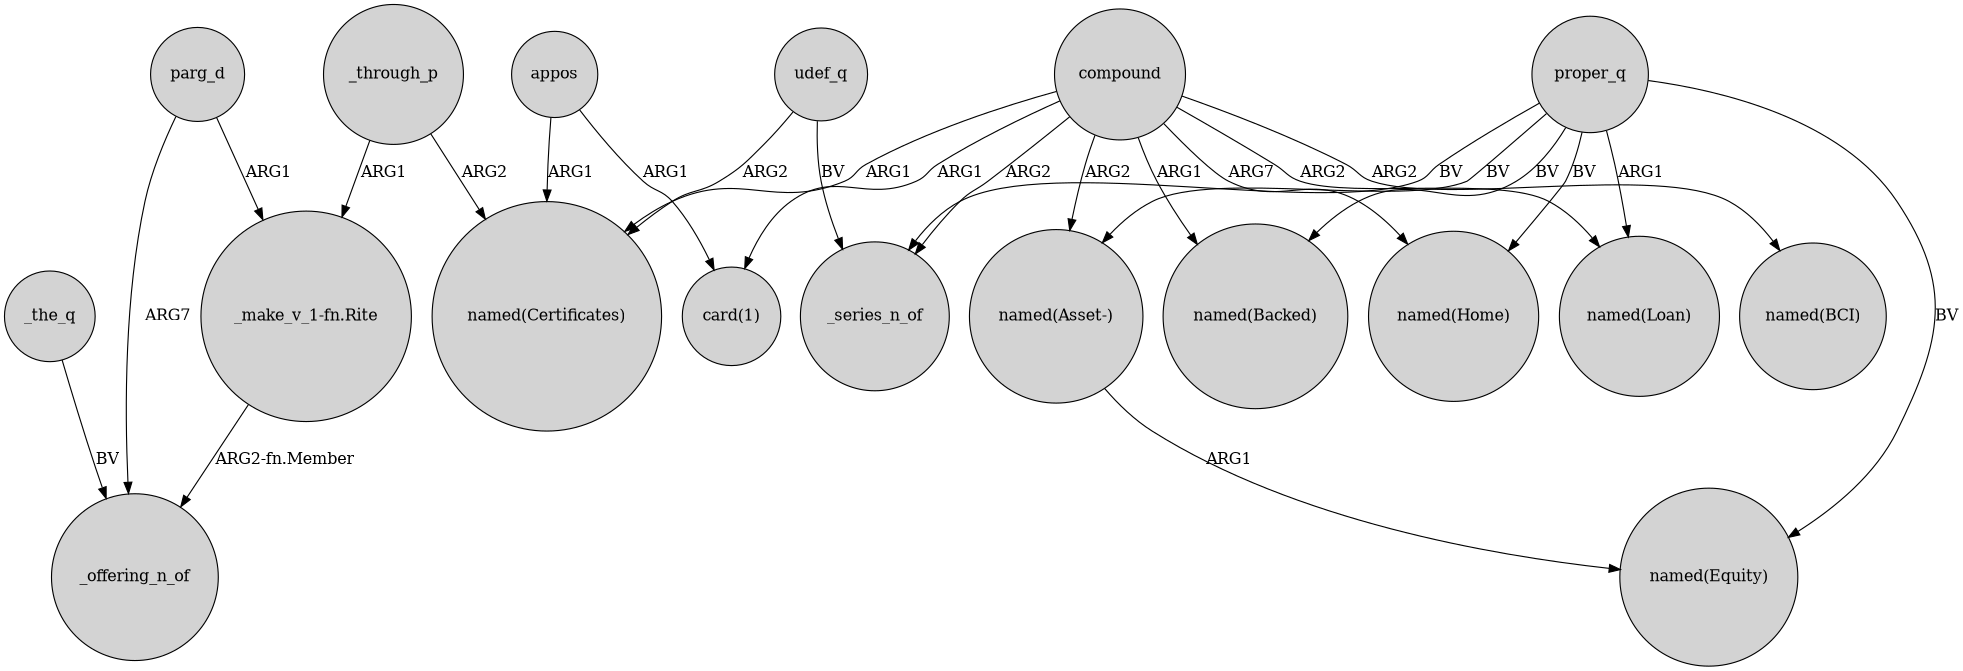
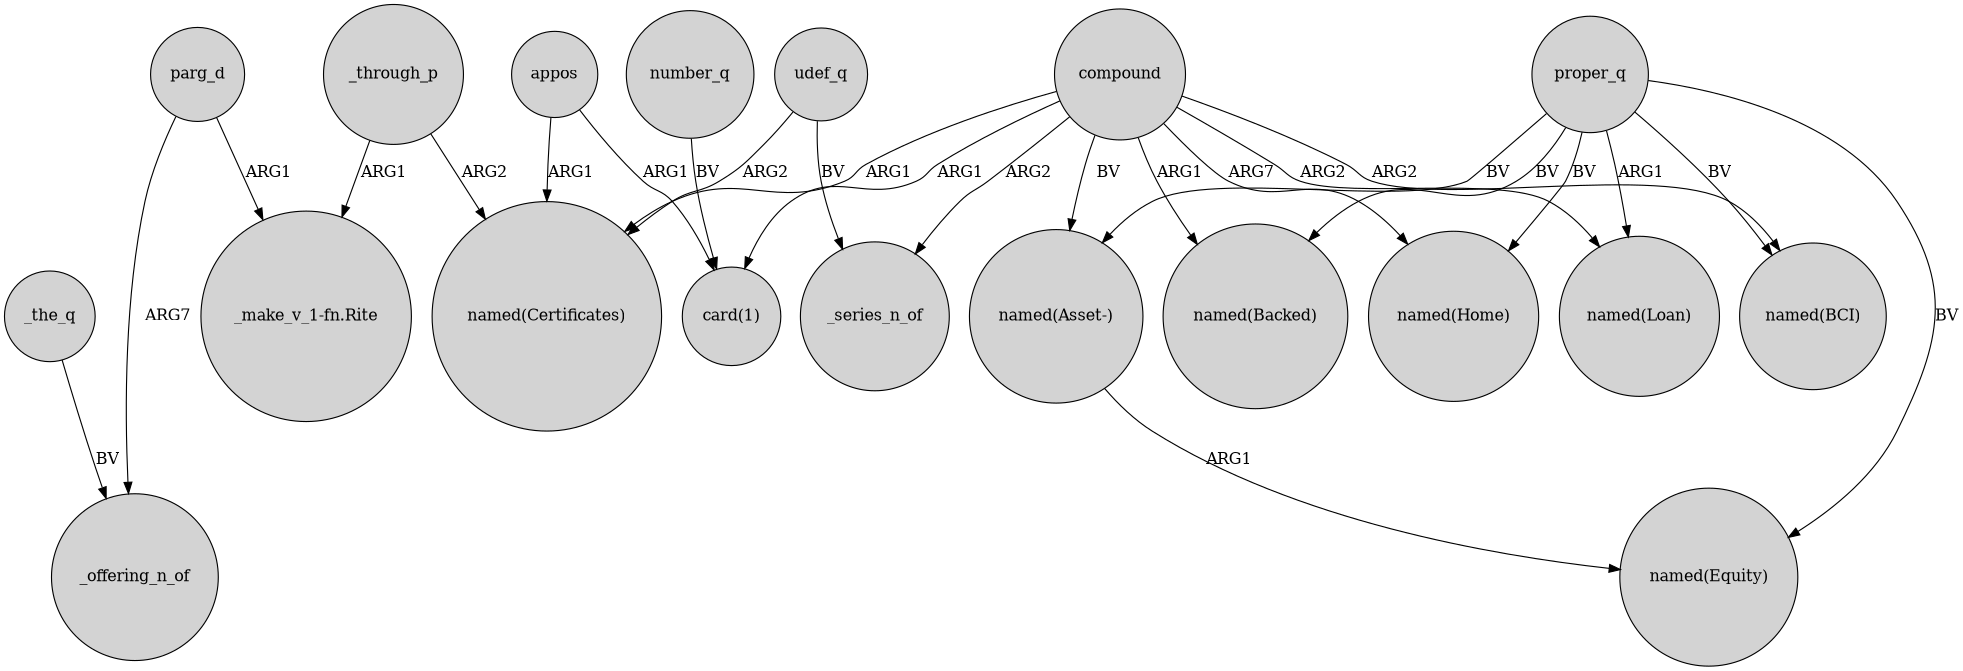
node "number_q": added
edge "compound" -> "named(Asset-)": label "ARG2" -> "BV"
edge "proper_q" -> "_series_n_of": now "proper_q" -> "named(BCI)"
edge "_make_v_1-fn.Rite" -> "_offering_n_of": removed, label "ARG2-fn.Member"
